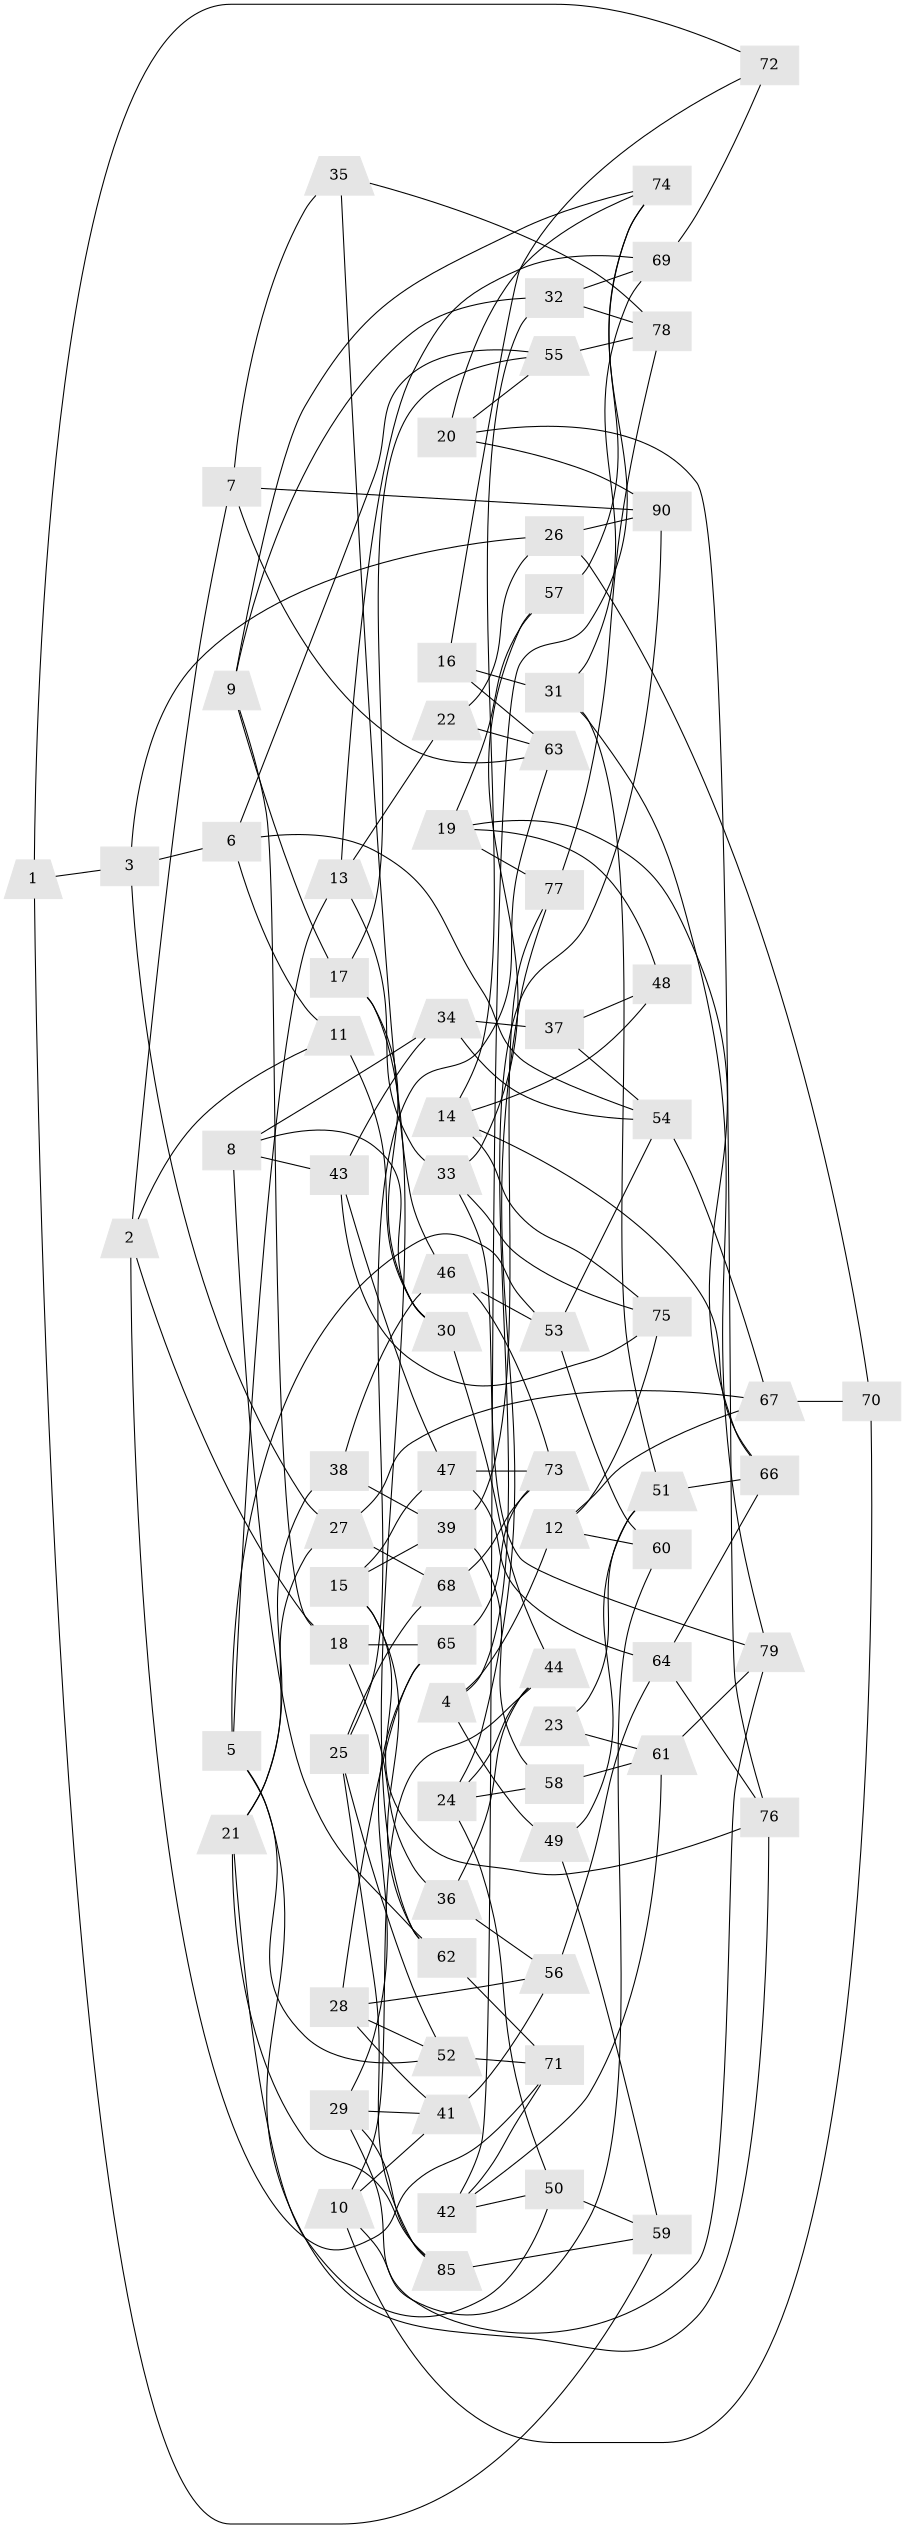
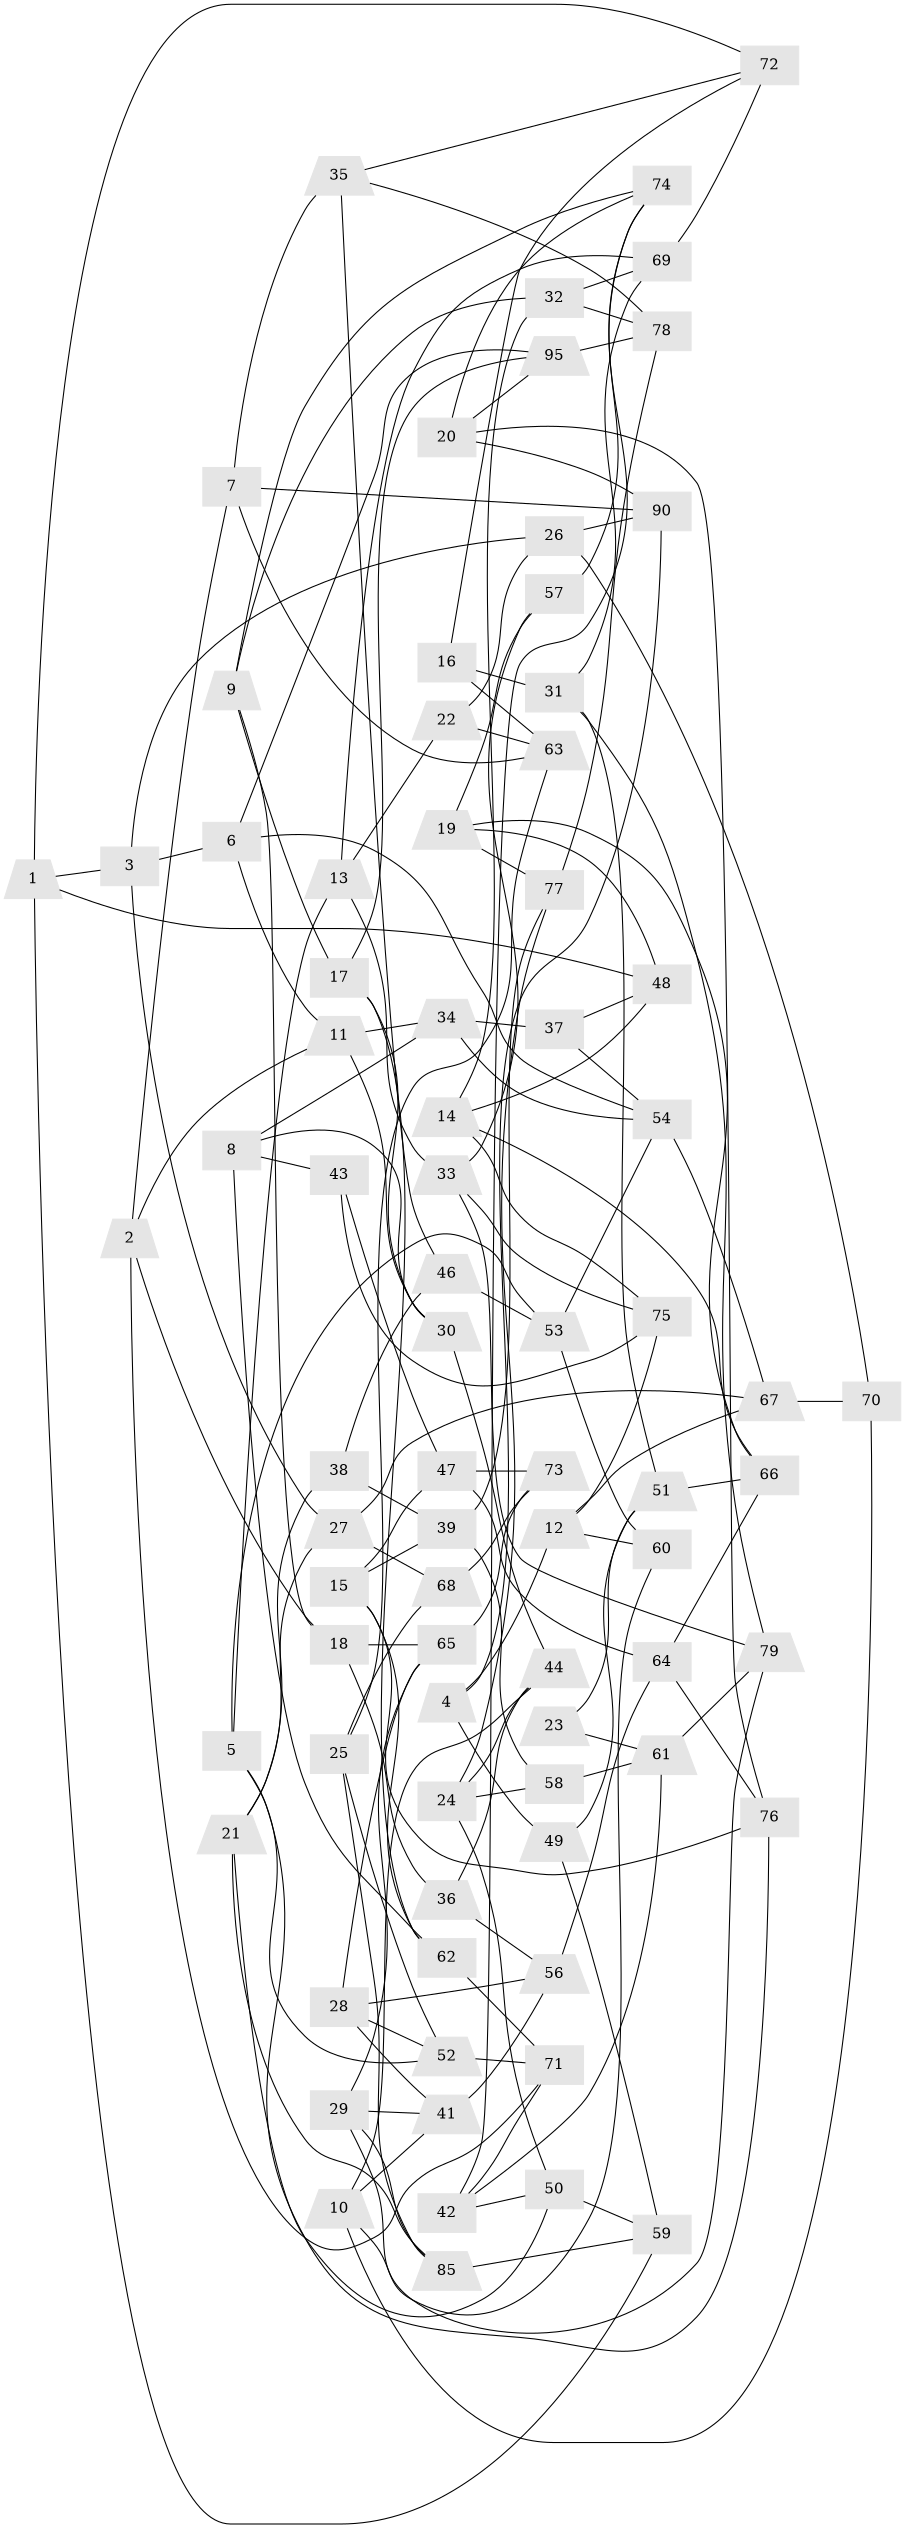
edge "72" -- "35": added
node "55": label "55" -> "95"
edge "1" -- "48": added
edge "34" -- "43": now "34" -- "11"
edge "46" -- "73": removed
